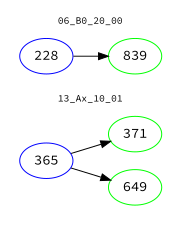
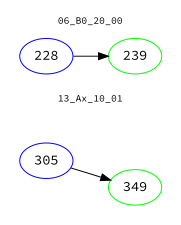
node "839": label "839" -> "239"
node "371": removed
node "365": label "365" -> "305"
node "649": label "649" -> "349"
